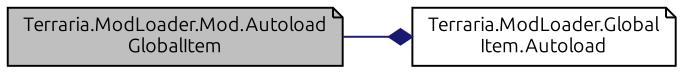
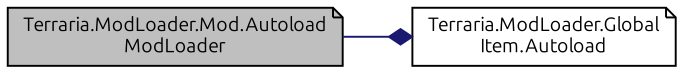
node "Terraria.ModLoader.Mod.Autoload GlobalItem": label "Terraria.ModLoader.Mod.Autoload GlobalItem" -> "Terraria.ModLoader.Mod.Autoload ModLoader"
